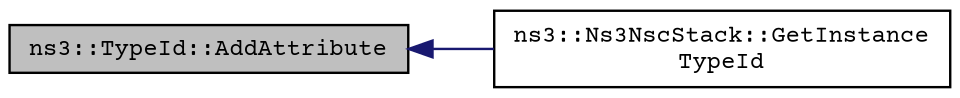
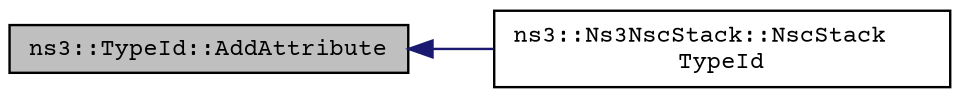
node "ns3::Ns3NscStack::GetInstance TypeId": label "ns3::Ns3NscStack::GetInstance TypeId" -> "ns3::Ns3NscStack::NscStack TypeId"
